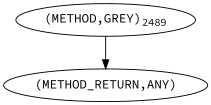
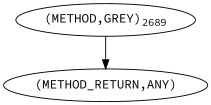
node "(METHOD,GREY)": text "2489" -> "2689"
